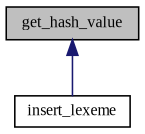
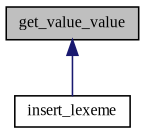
node "get_hash_value": label "get_hash_value" -> "get_value_value"
